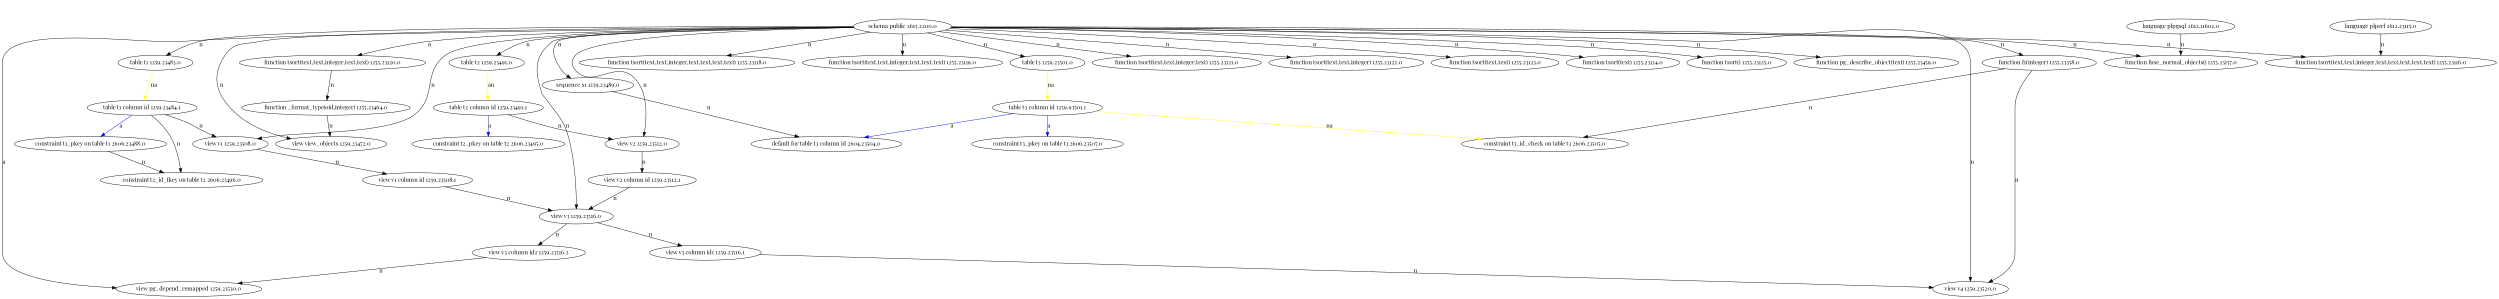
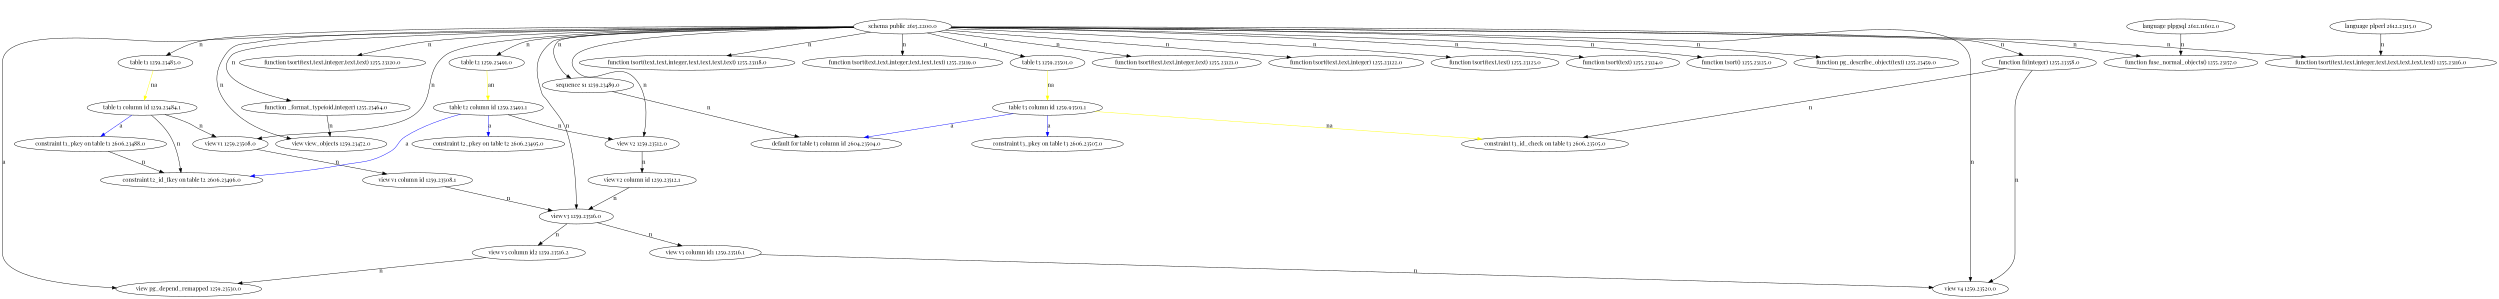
edge "function tsort(text,text,integer,text,text) 1255.23120.0" -> "function _format_type(oid,integer) 1255.23464.0": now "schema public 2615.2200.0" -> "function _format_type(oid,integer) 1255.23464.0"
edge "table t2 column id 1259.23491.1" -> "constraint t2_id_fkey on table t2 2606.23496.0": added, label "a"
